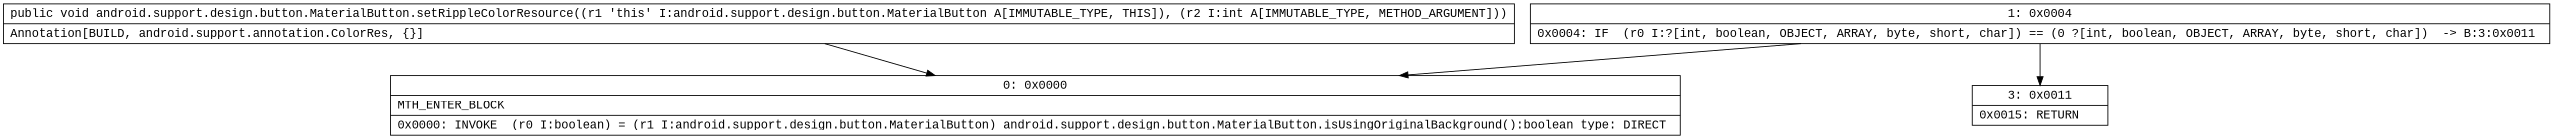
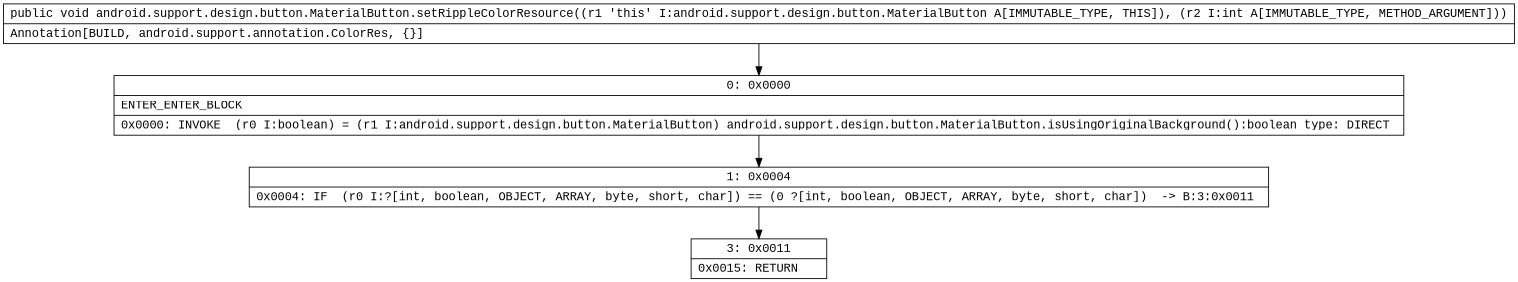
edge "1: 0x0004" -> "0: 0x0000": reversed
node "0: 0x0000": text "MTH_ENTER_BLOCK" -> "ENTER_ENTER_BLOCK"
